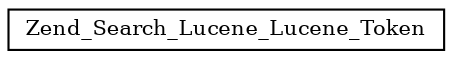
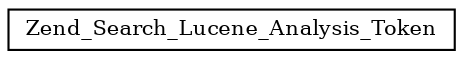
node "Zend_Search_Lucene_Lucene_Token": label "Zend_Search_Lucene_Lucene_Token" -> "Zend_Search_Lucene_Analysis_Token"
